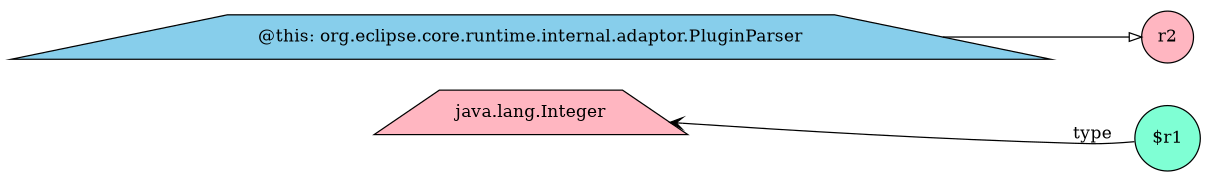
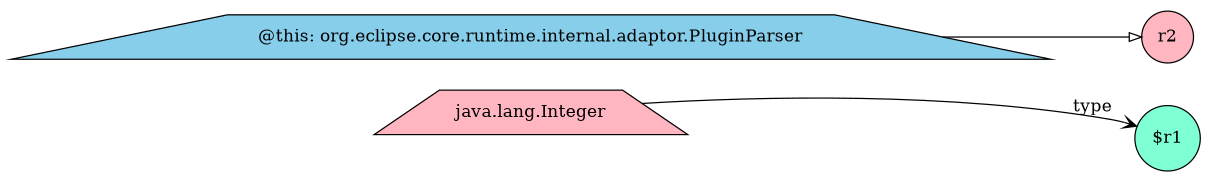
edge "$r1" -> "java.lang.Integer": reversed
